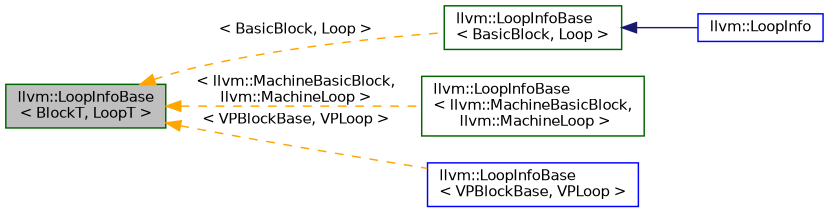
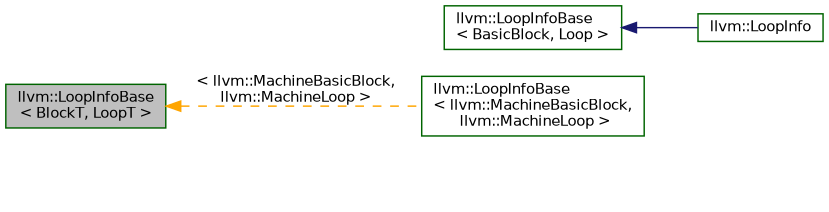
node "llvm::LoopInfo": color blue -> darkgreen
edge "llvm::LoopInfoBase < BasicBlock, Loop >" -> "llvm::LoopInfoBase < BlockT, LoopT >": removed, label "< BasicBlock, Loop >"
node "llvm::LoopInfoBase < VPBlockBase, VPLoop >": removed
